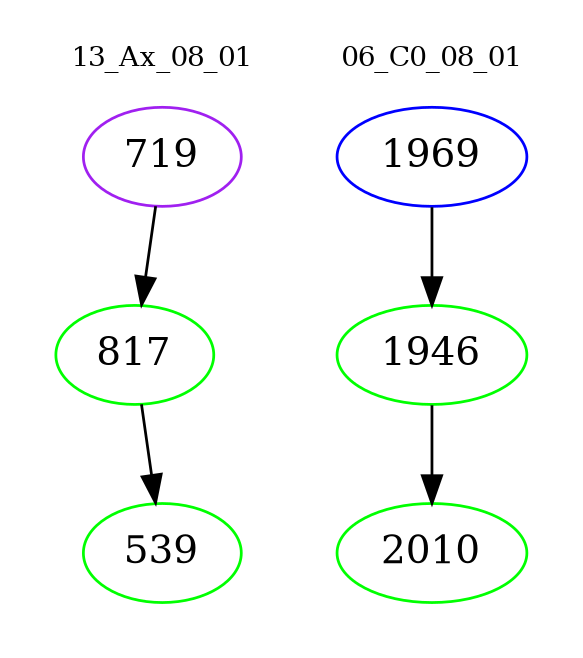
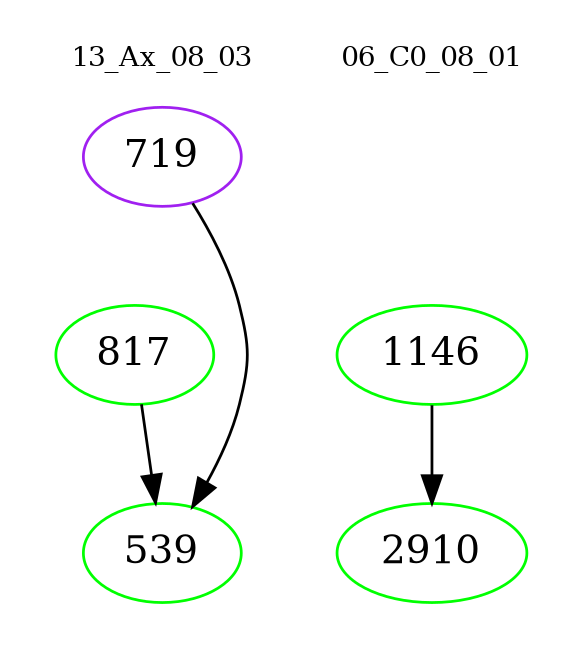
cluster "13_Ax_08_01": label "13_Ax_08_01" -> "13_Ax_08_03"
node "1969": removed
edge "719" -> "817": now "719" -> "539"
node "1946": label "1946" -> "1146"
node "2010": label "2010" -> "2910"
